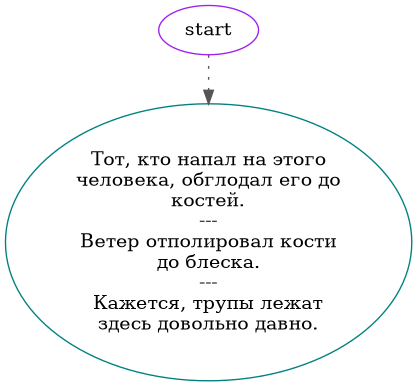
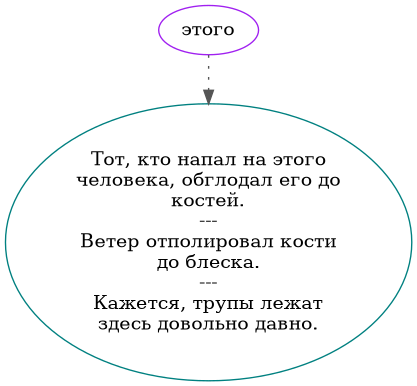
node "start": label "start" -> "этого"
